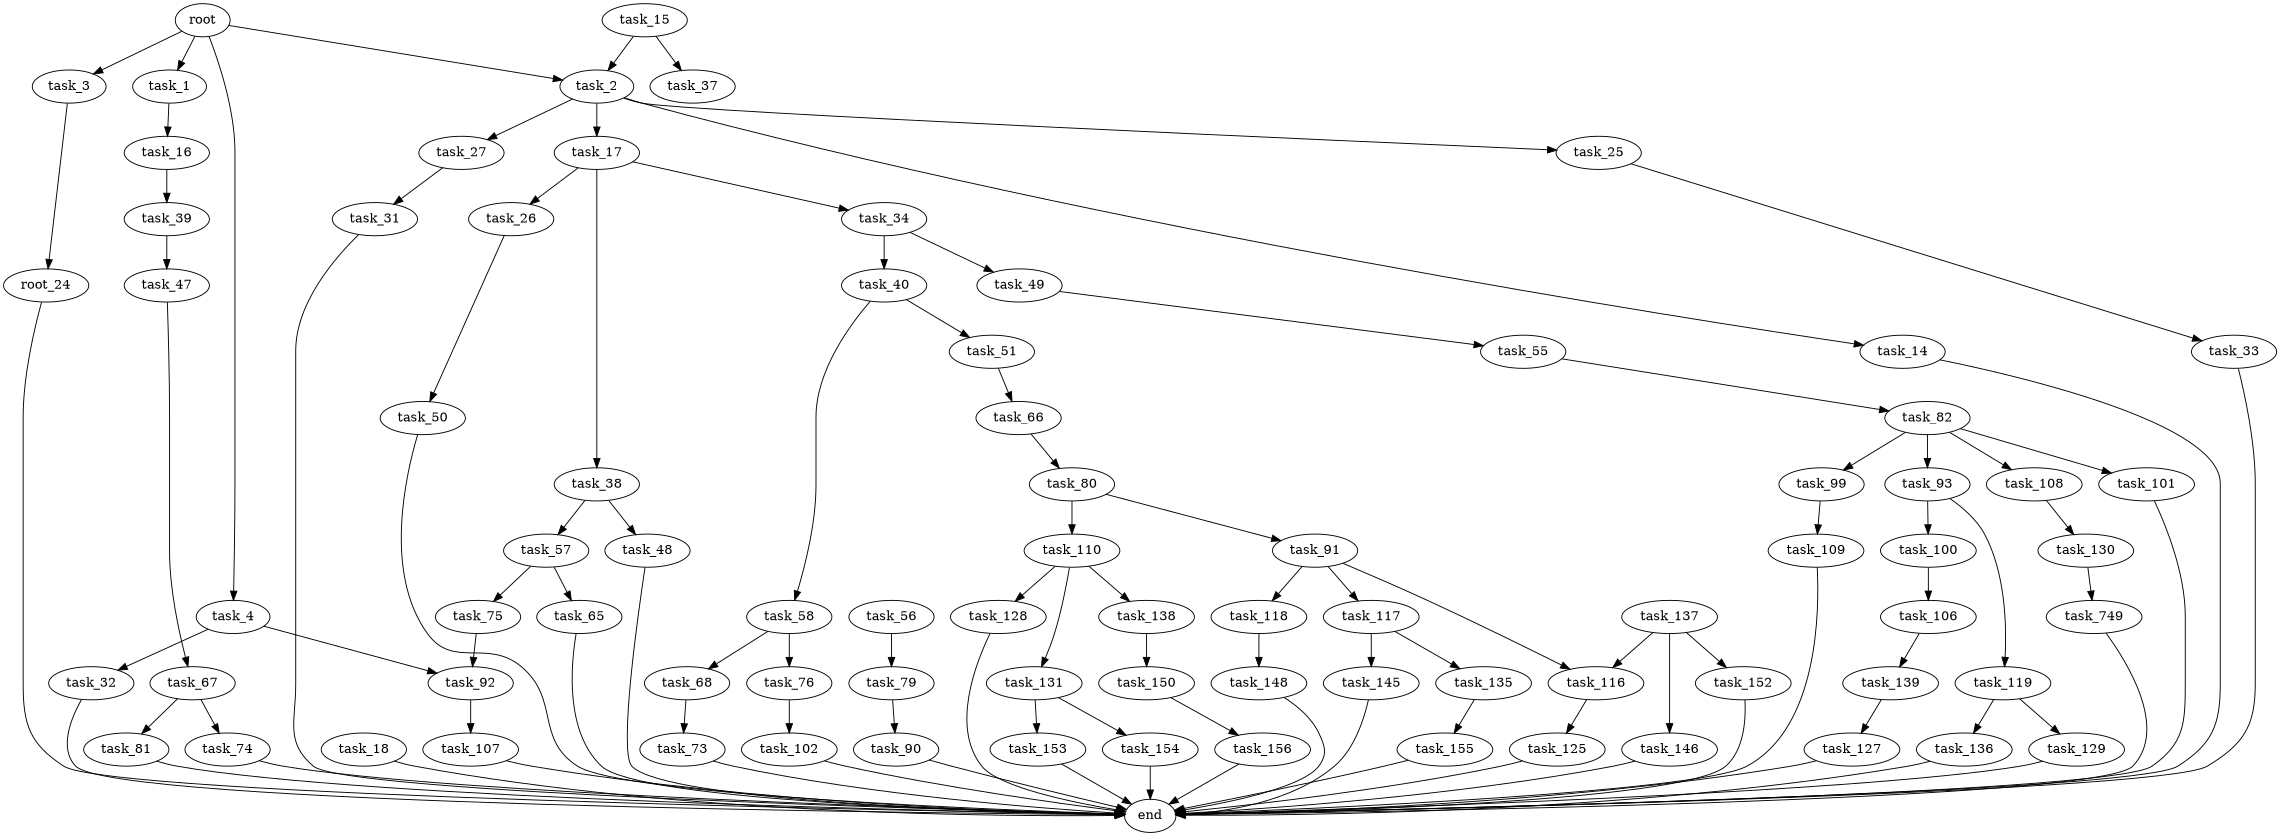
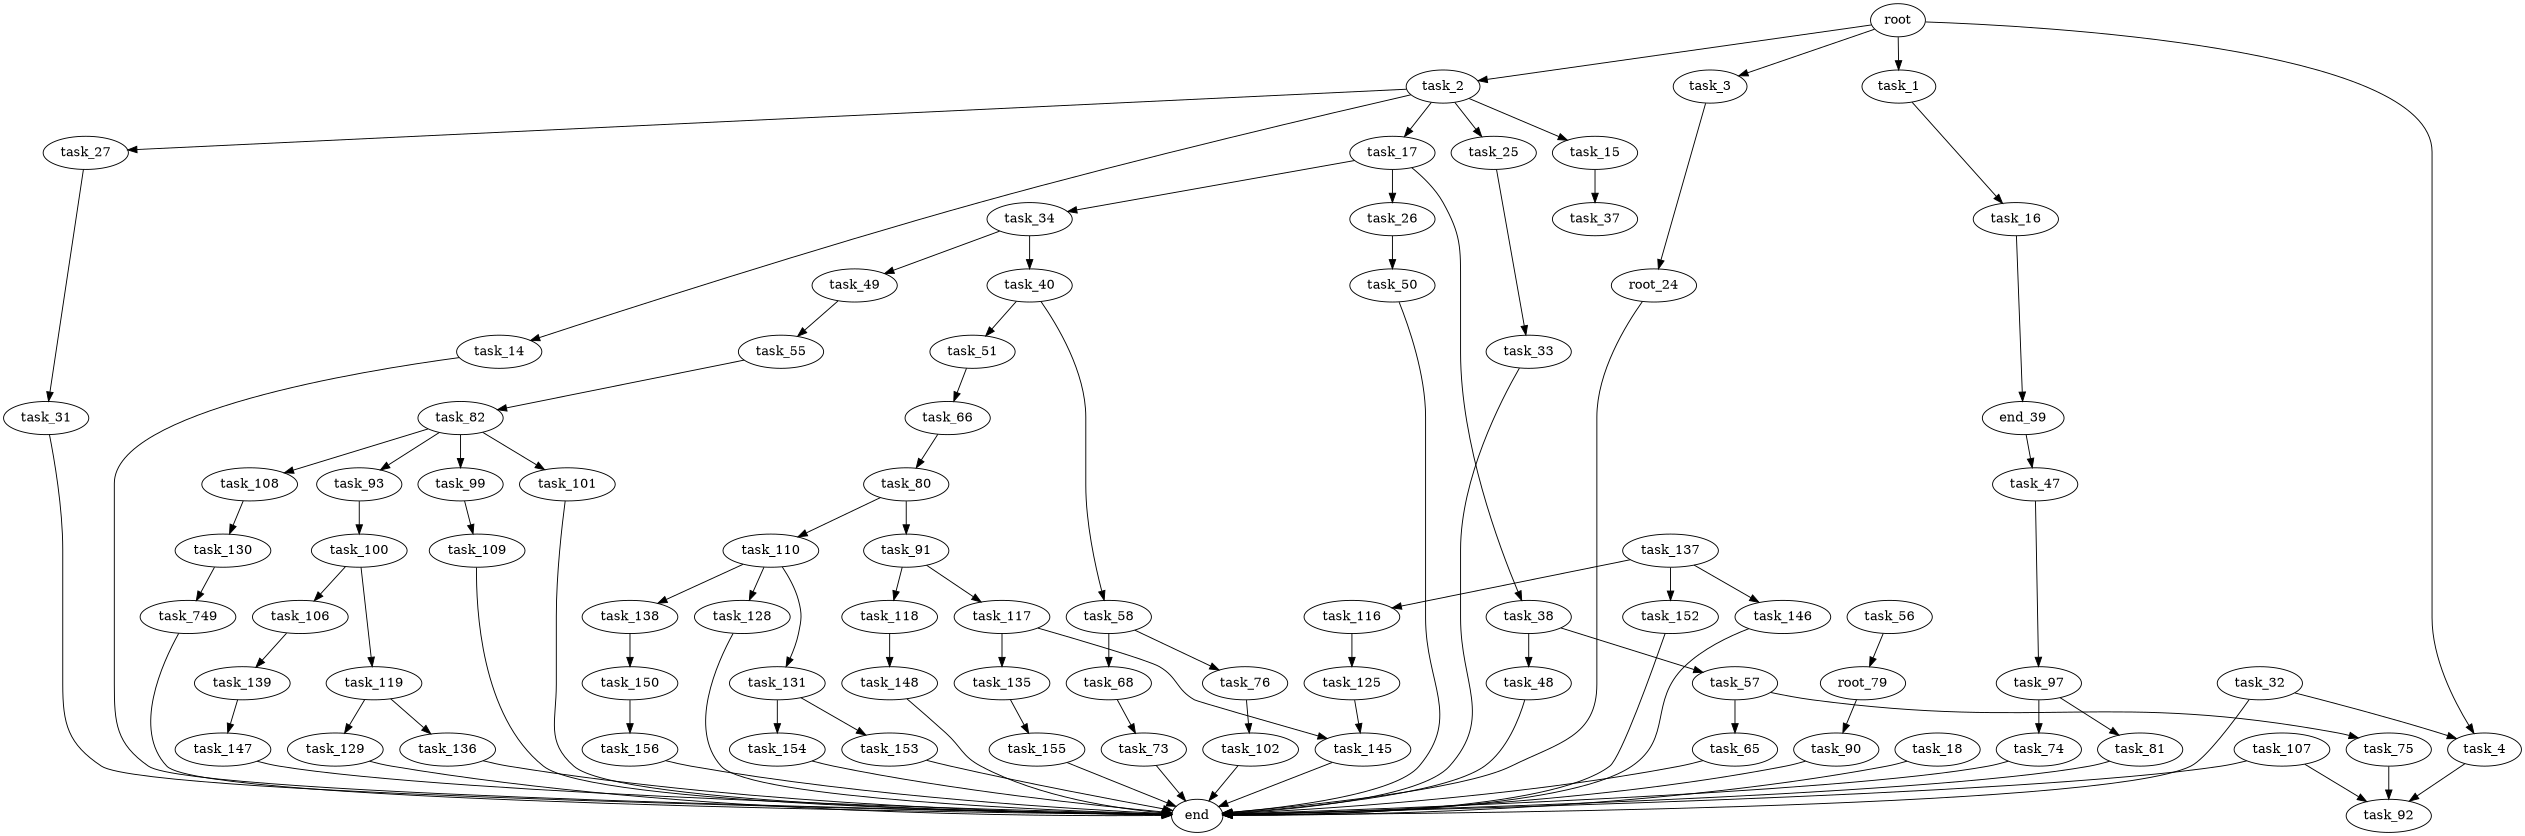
edge "task_15" -> "task_2": reversed
node "task_39": label "task_39" -> "end_39"
edge "task_93" -> "task_119": now "task_100" -> "task_119"
edge "task_91" -> "task_116": removed
edge "task_4" -> "task_32": reversed
node "task_67": label "task_67" -> "task_97"
node "task_79": label "task_79" -> "root_79"
edge "task_92" -> "task_107": reversed
node "task_127": label "task_127" -> "task_147"
edge "task_125" -> "end": now "task_125" -> "task_145"
